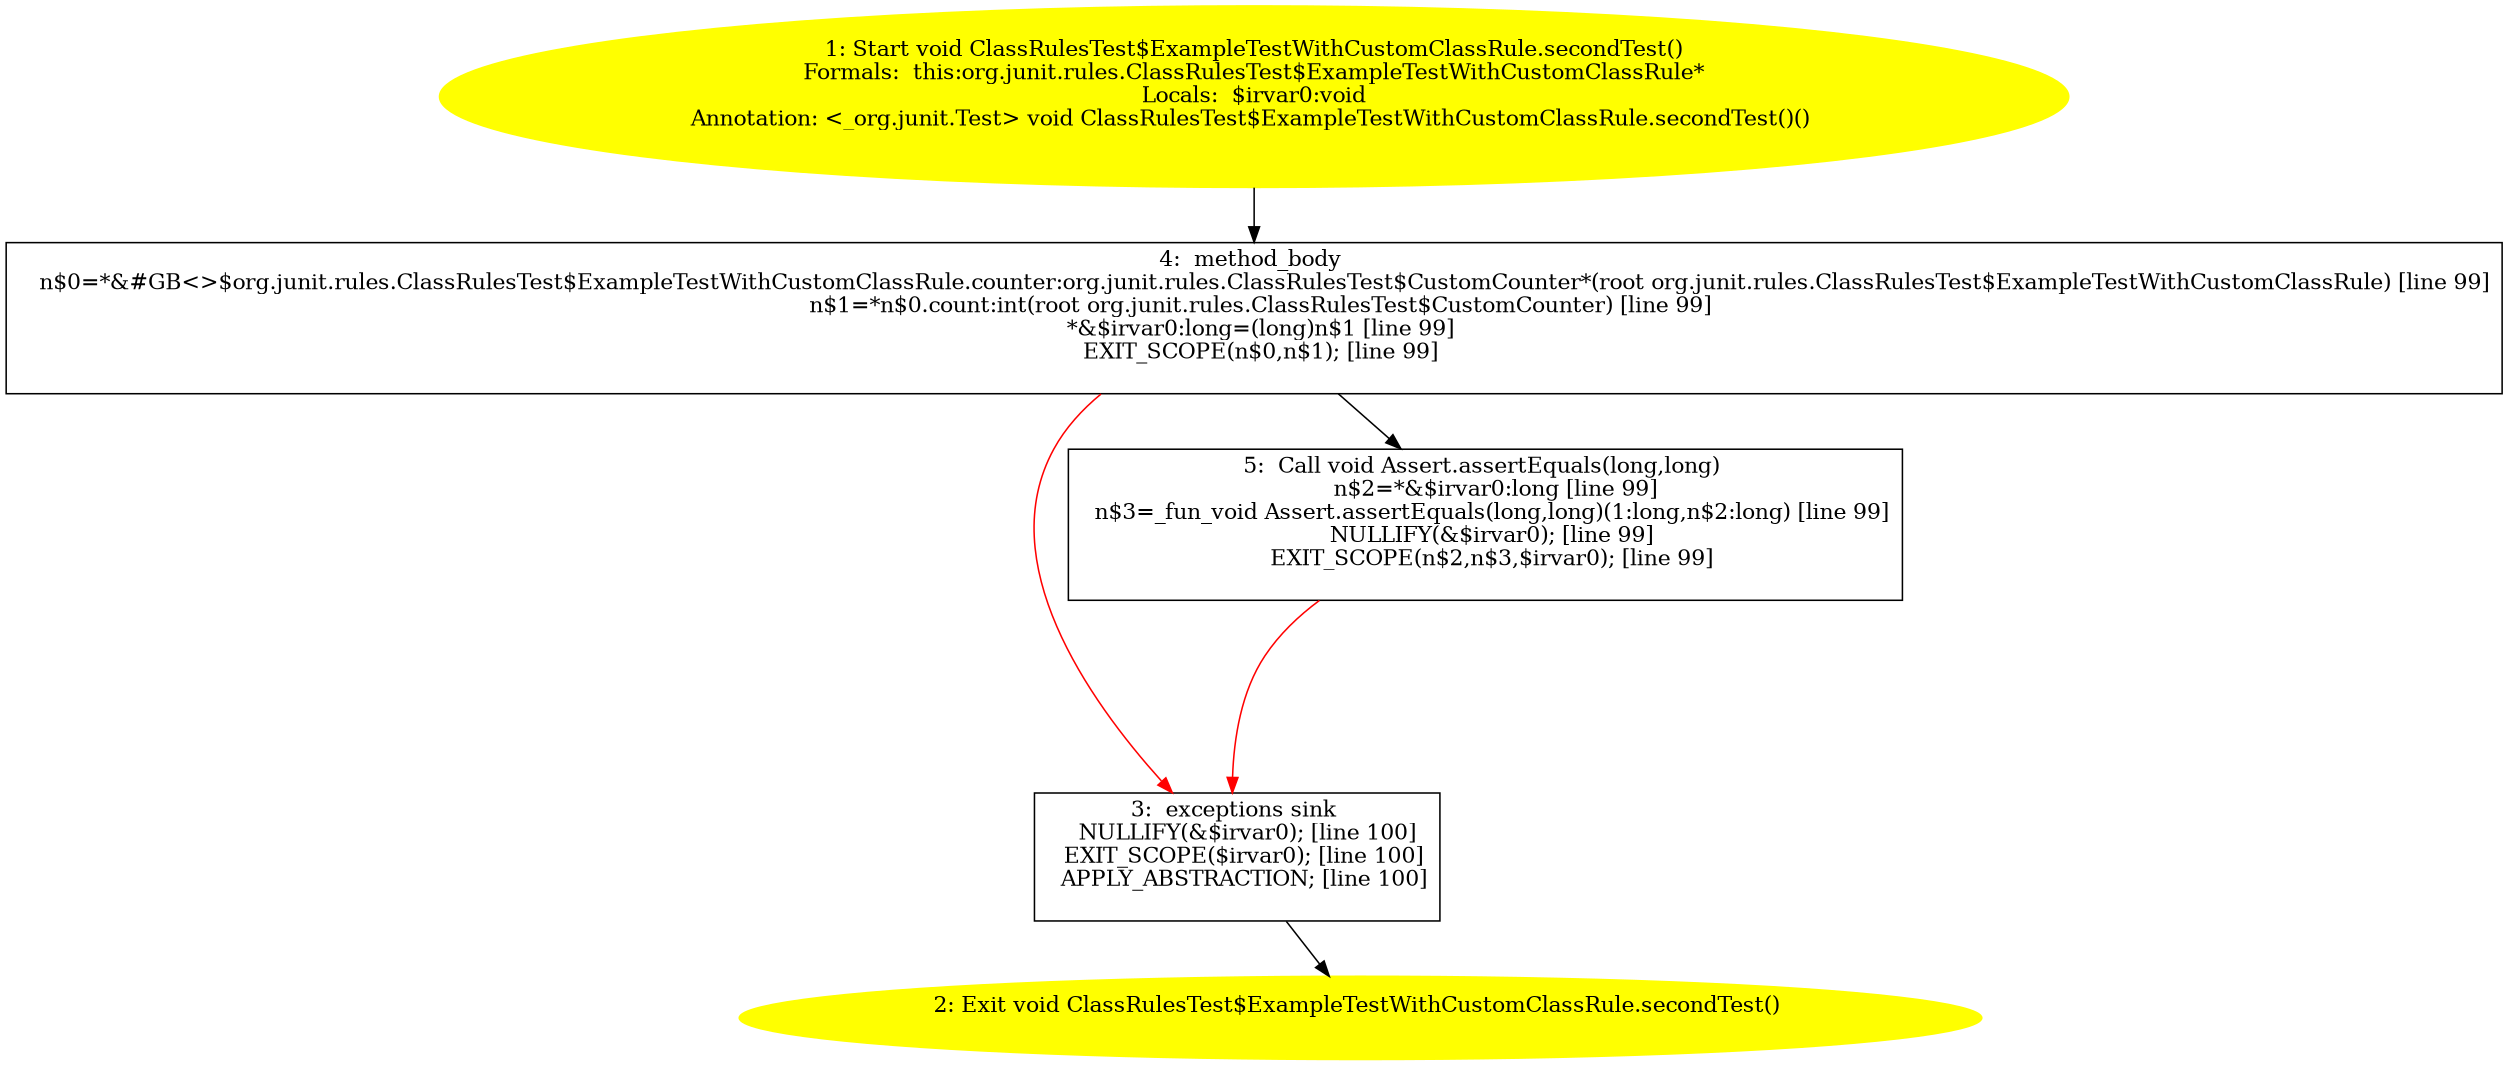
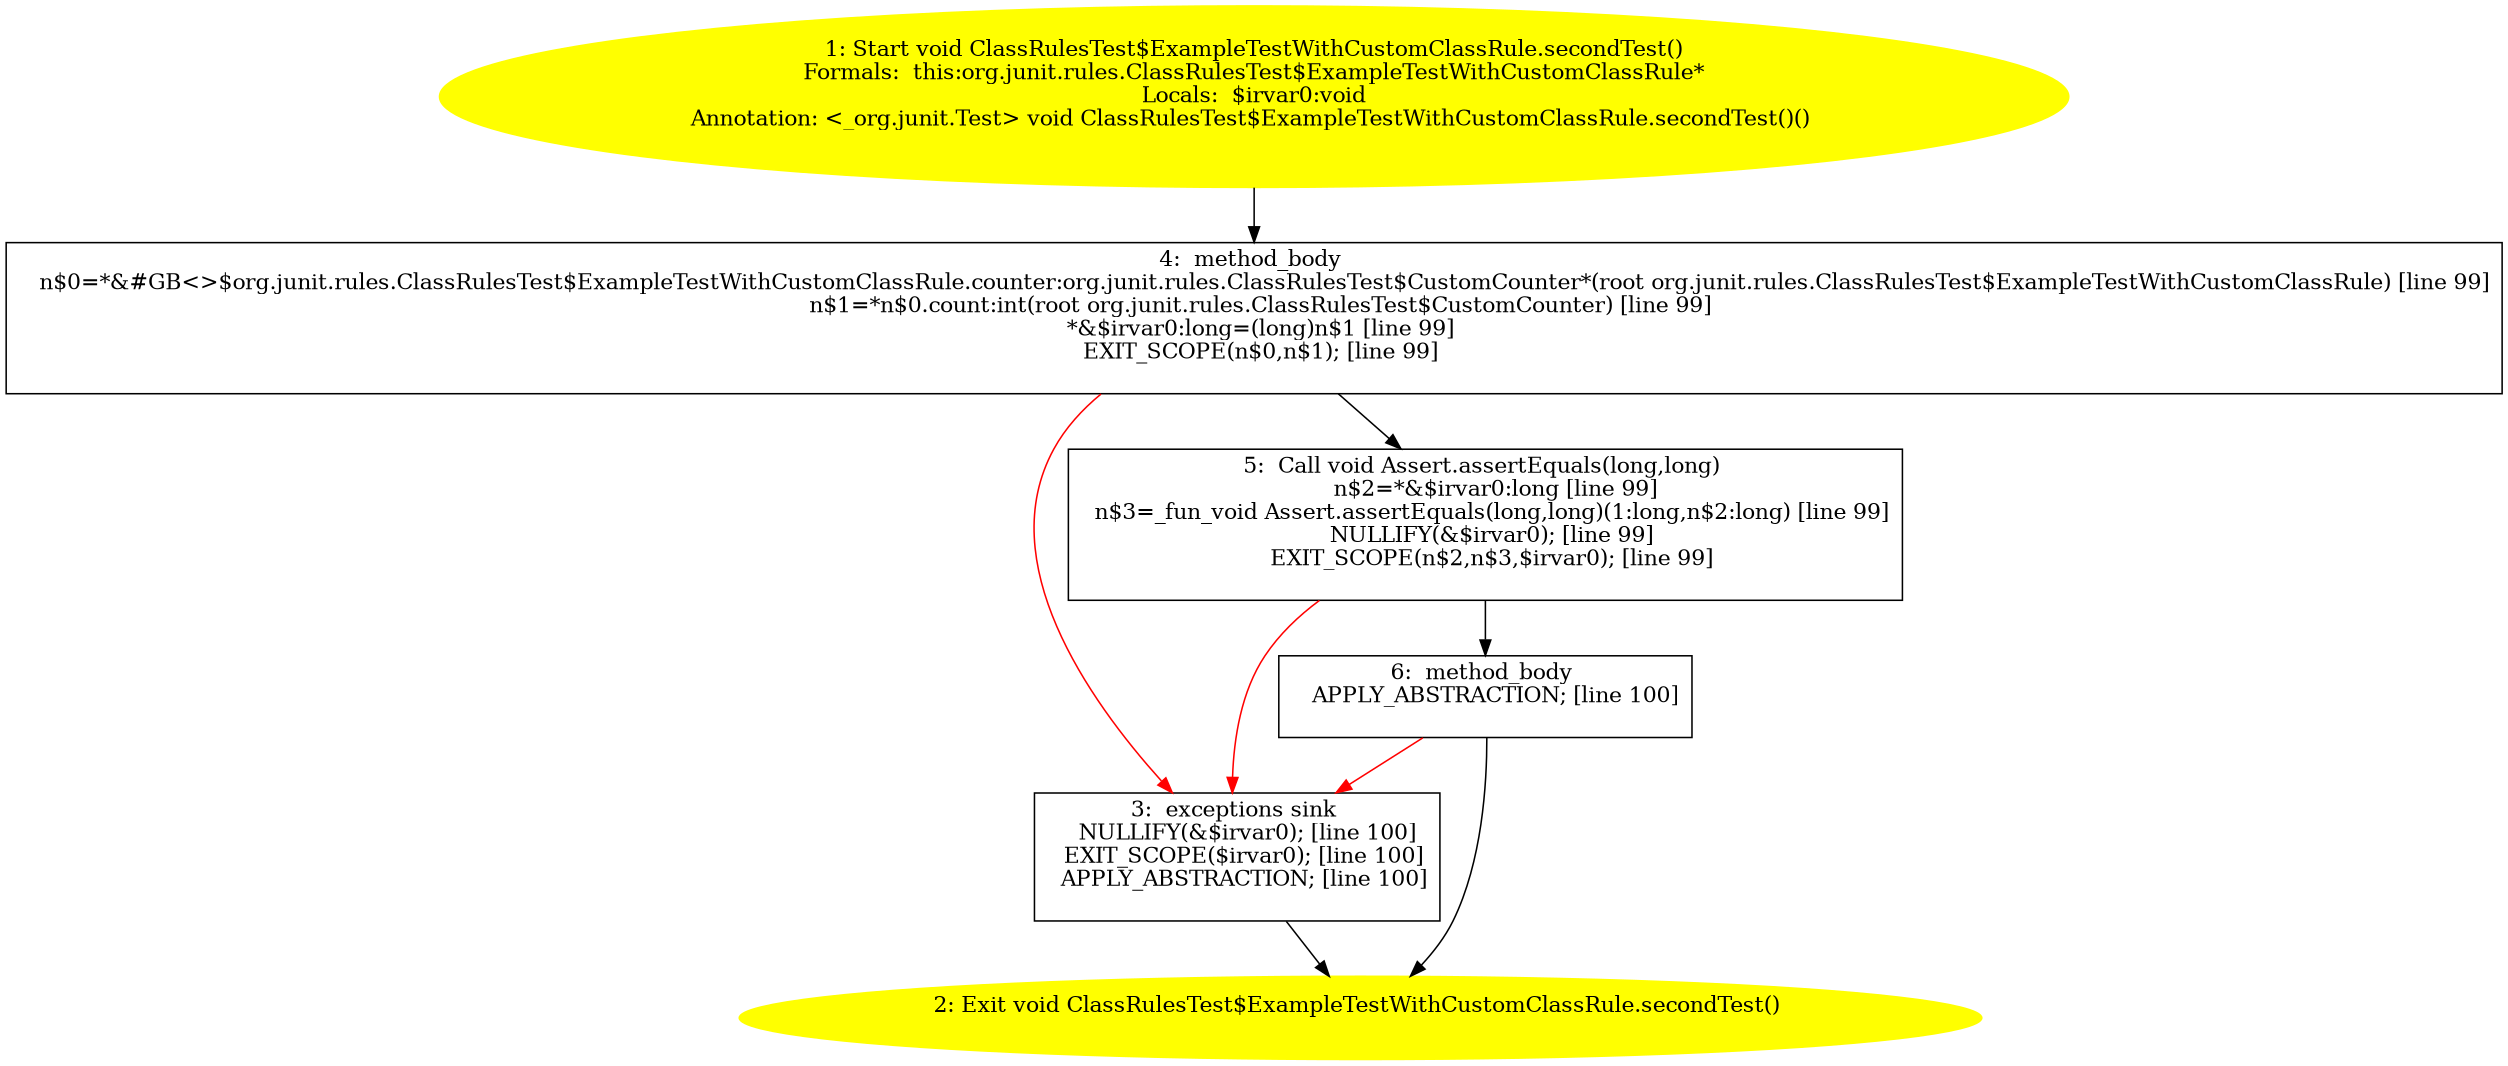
node "6:  method_body APPLY_ABSTRACTION; [line 100]": added
